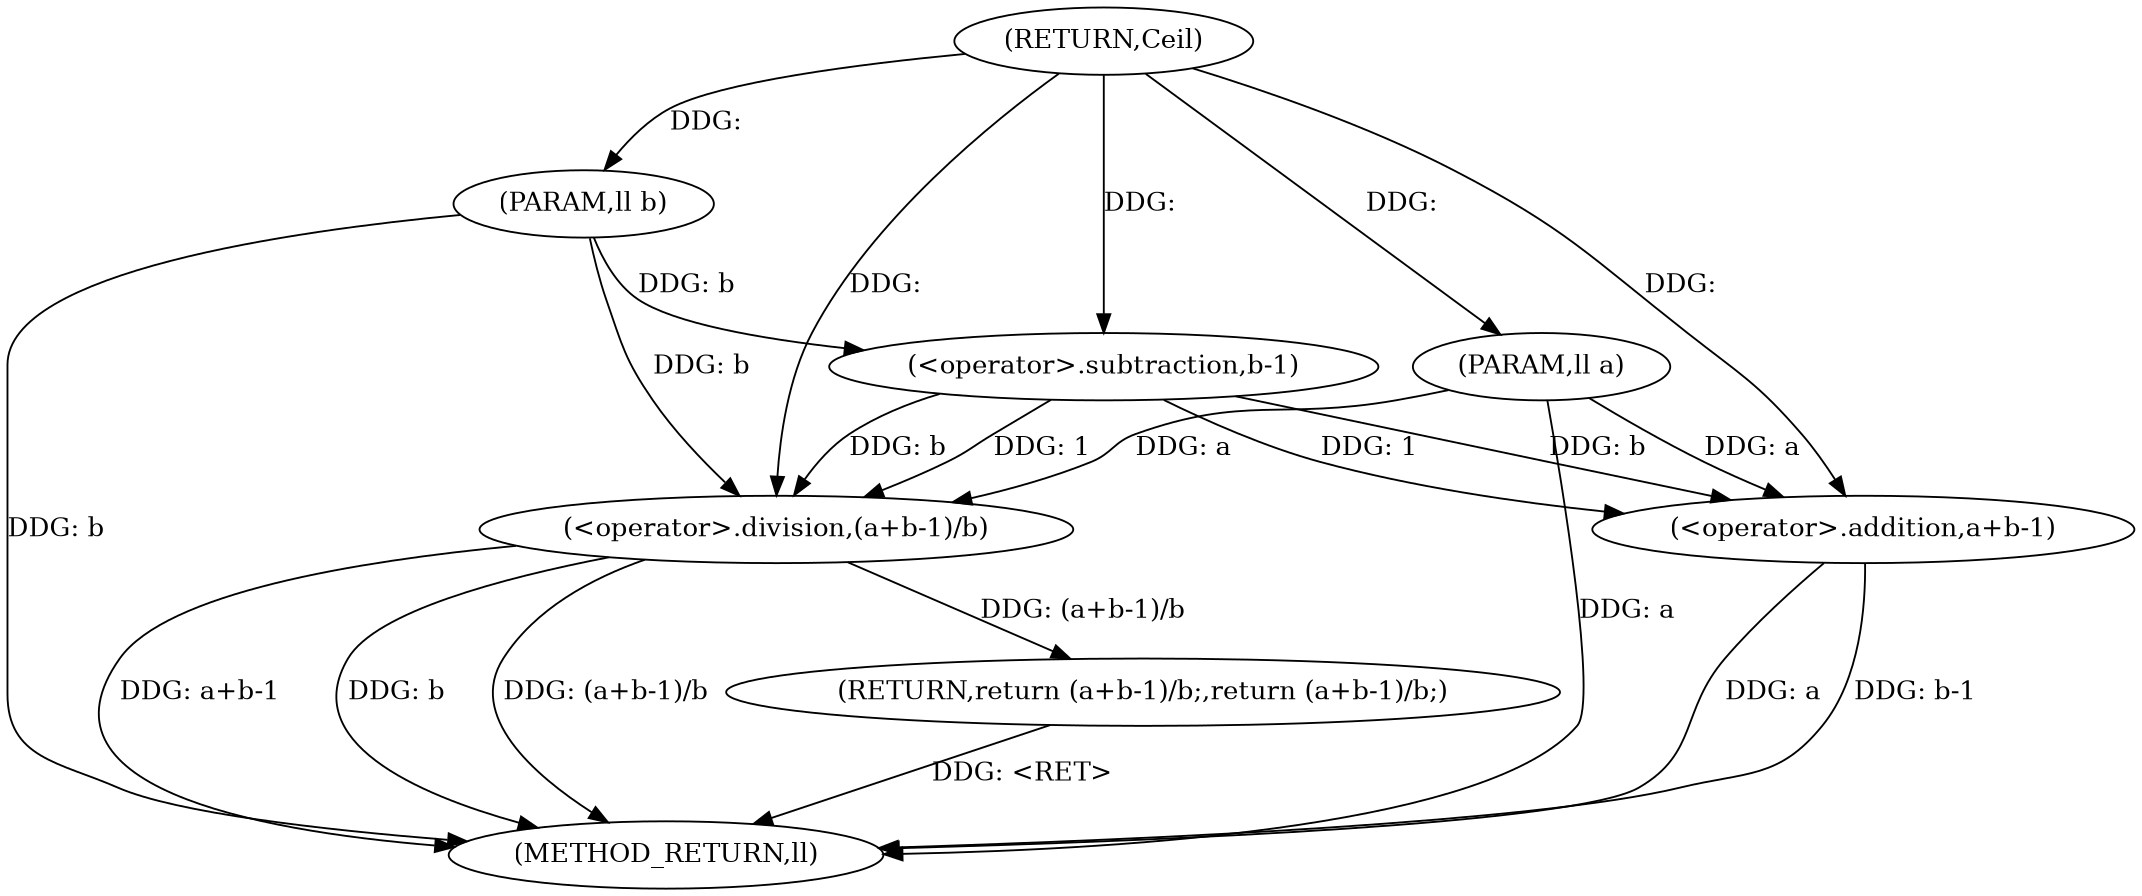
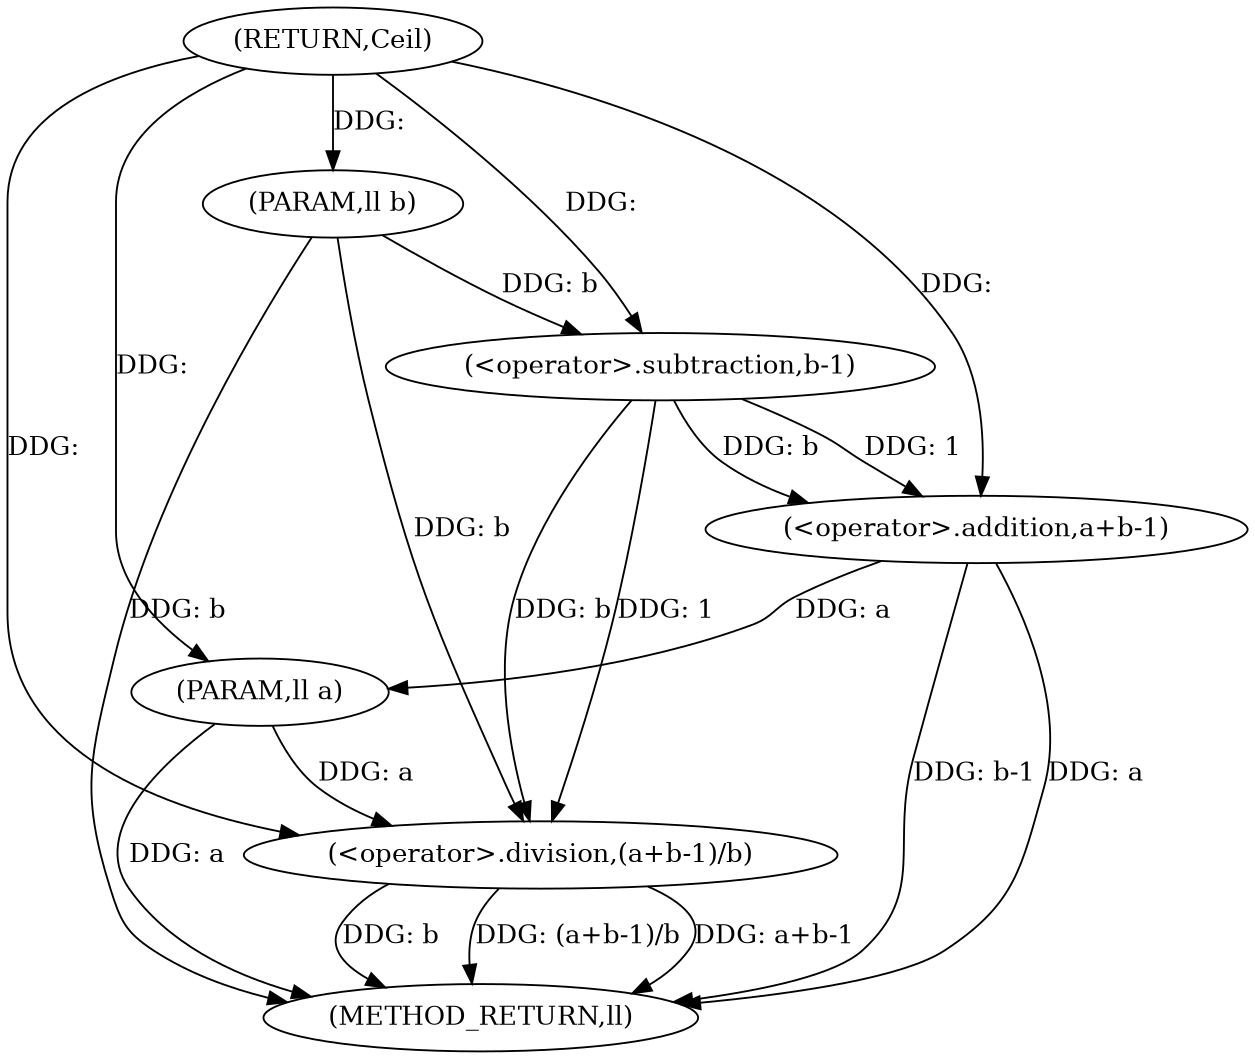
edge "(PARAM,ll a)" -> "(<operator>.addition,a+b-1)": reversed
node "(RETURN,return (a+b-1)/b;,return (a+b-1)/b;)": removed
